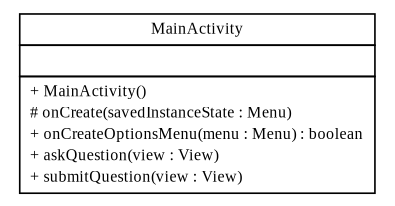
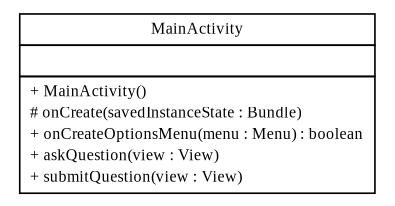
node "MainActivity": text "# onCreate(savedInstanceState : Menu)" -> "# onCreate(savedInstanceState : Bundle)"
